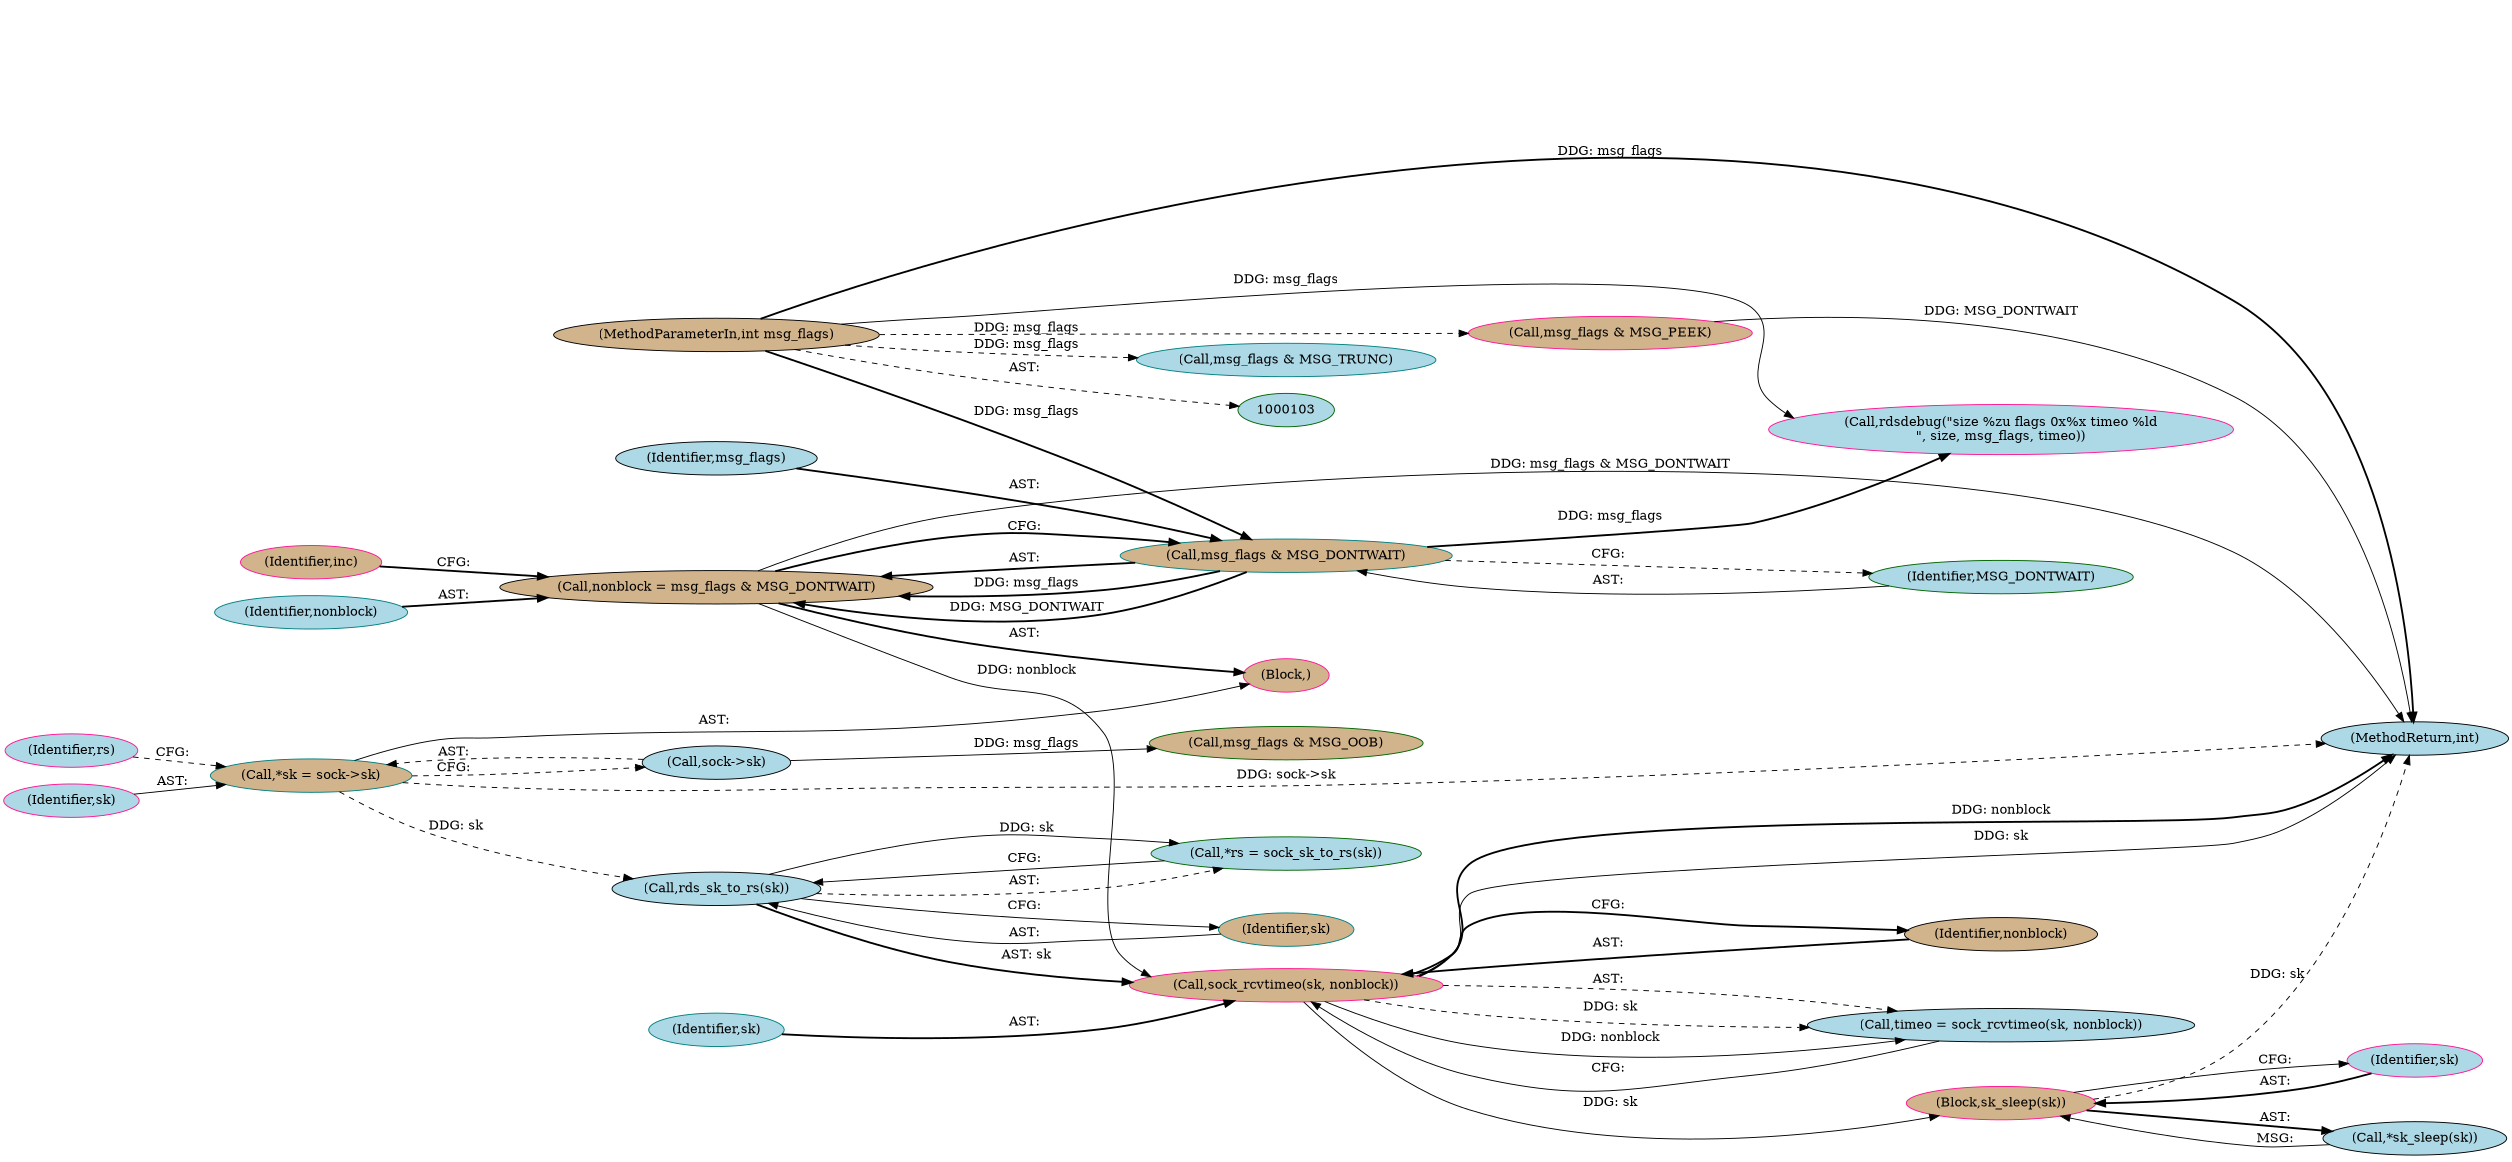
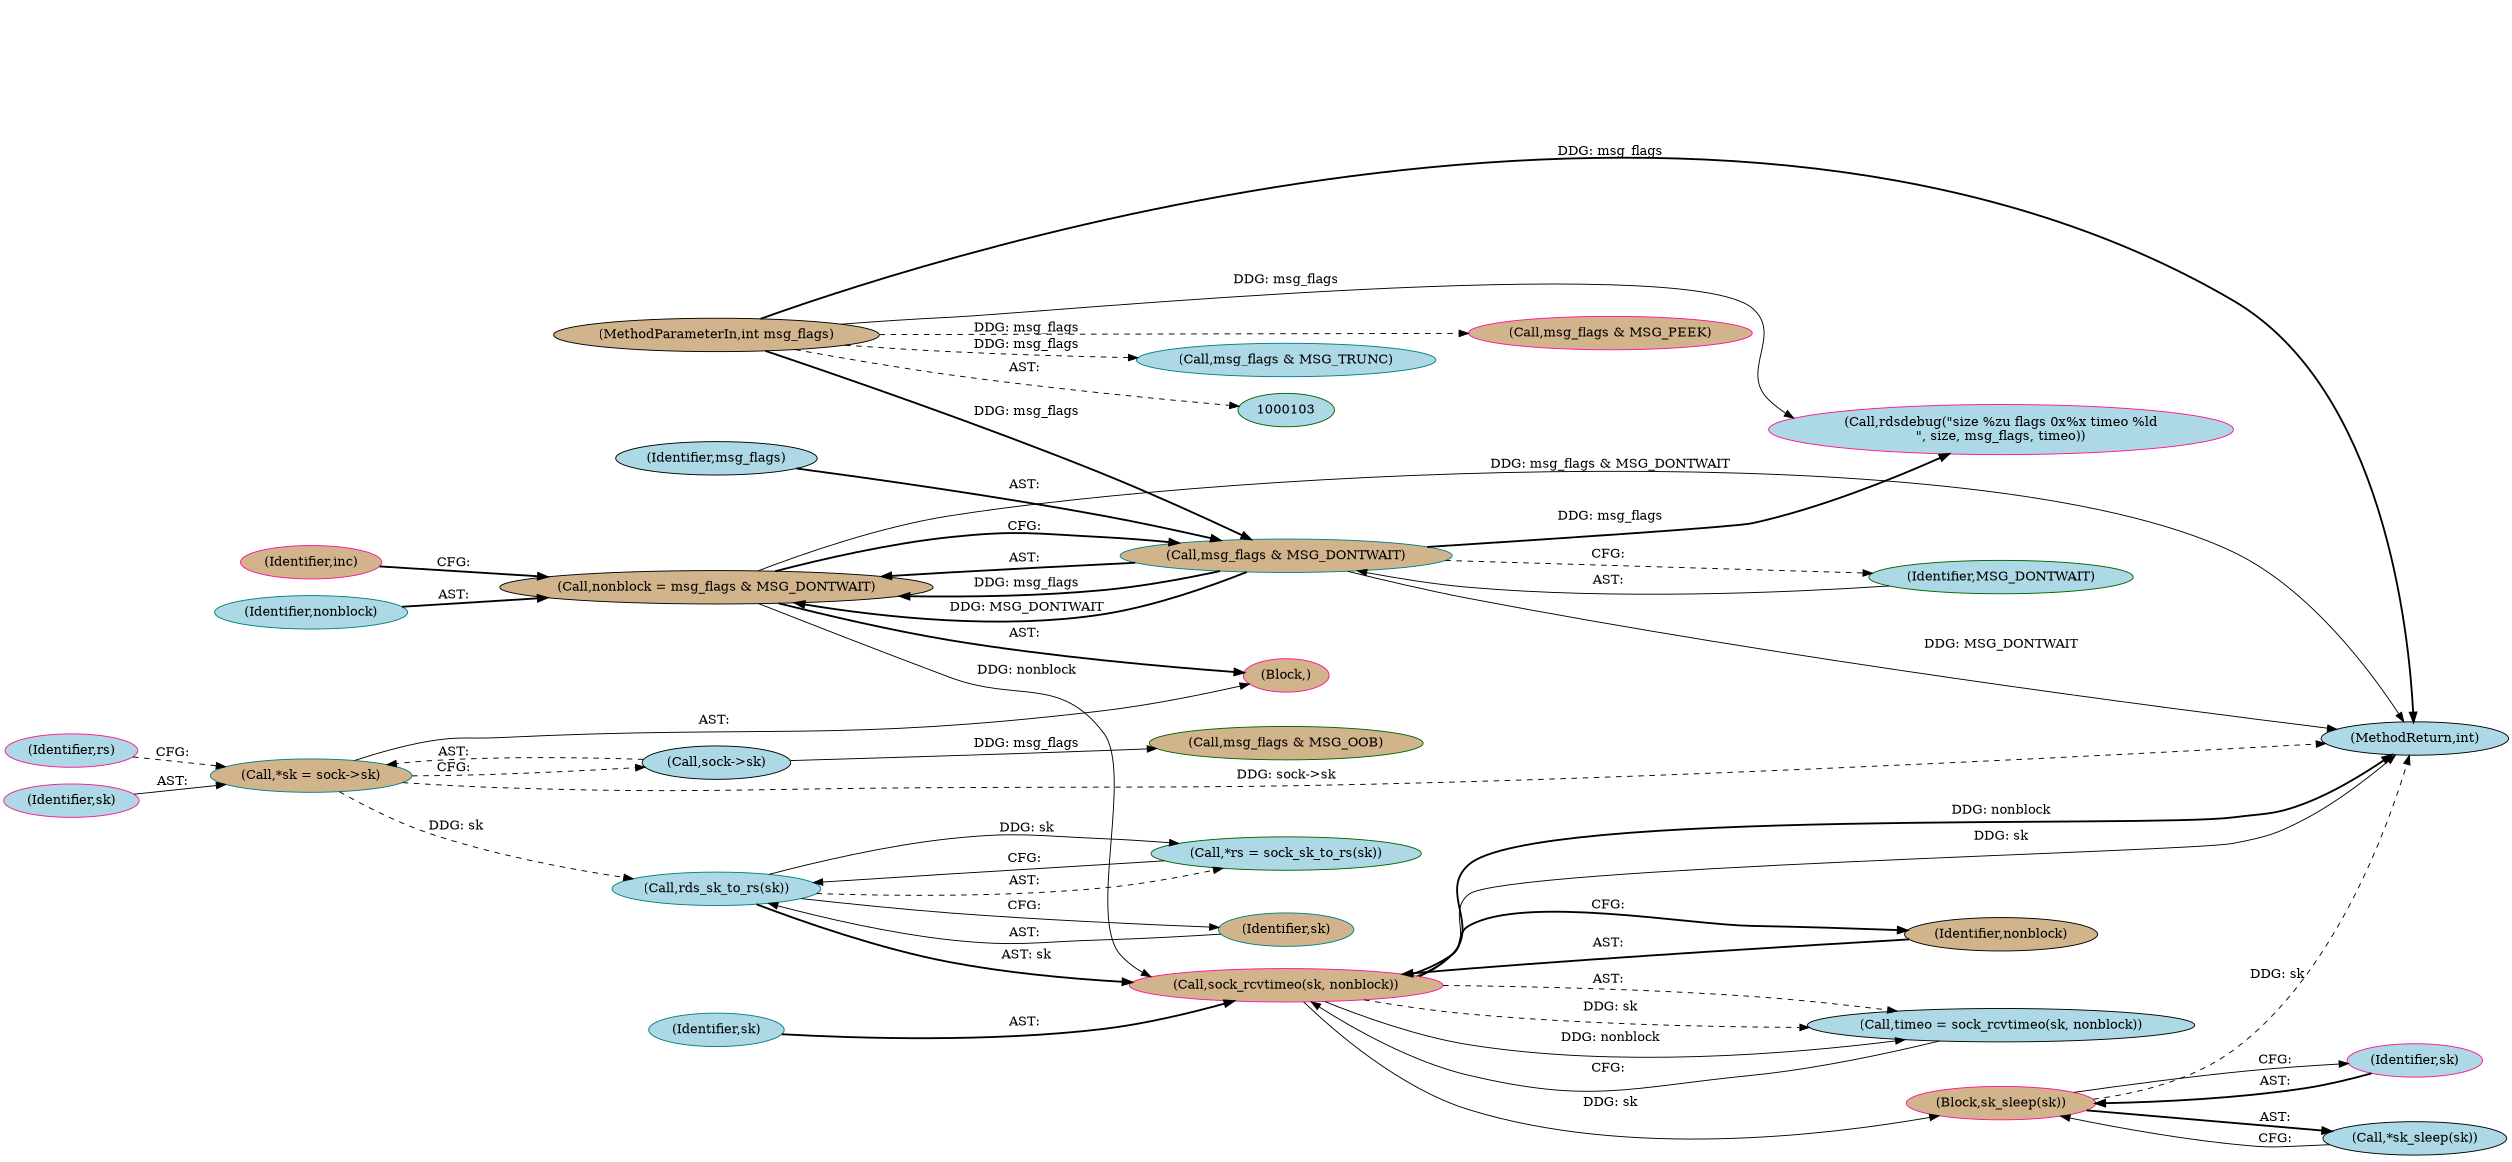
edge "(Call,msg_flags & MSG_PEEK)" -> "(MethodReturn,int)": now "(Call,msg_flags & MSG_DONTWAIT)" -> "(MethodReturn,int)"
node "(Call,rds_sk_to_rs(sk))": color black -> teal
edge "(Call,*sk_sleep(sk))" -> "(Block,sk_sleep(sk))": label "MSG: " -> "CFG: "
